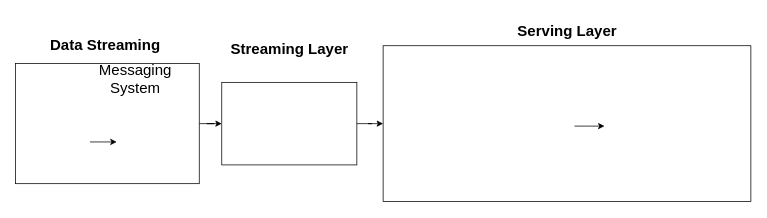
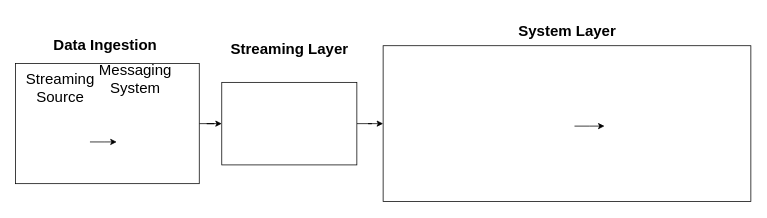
node "Serving Layer": label "Serving Layer" -> "System Layer"
node "Data Streaming": label "Data Streaming" -> "Data Ingestion"
node "Streaming Source": added
